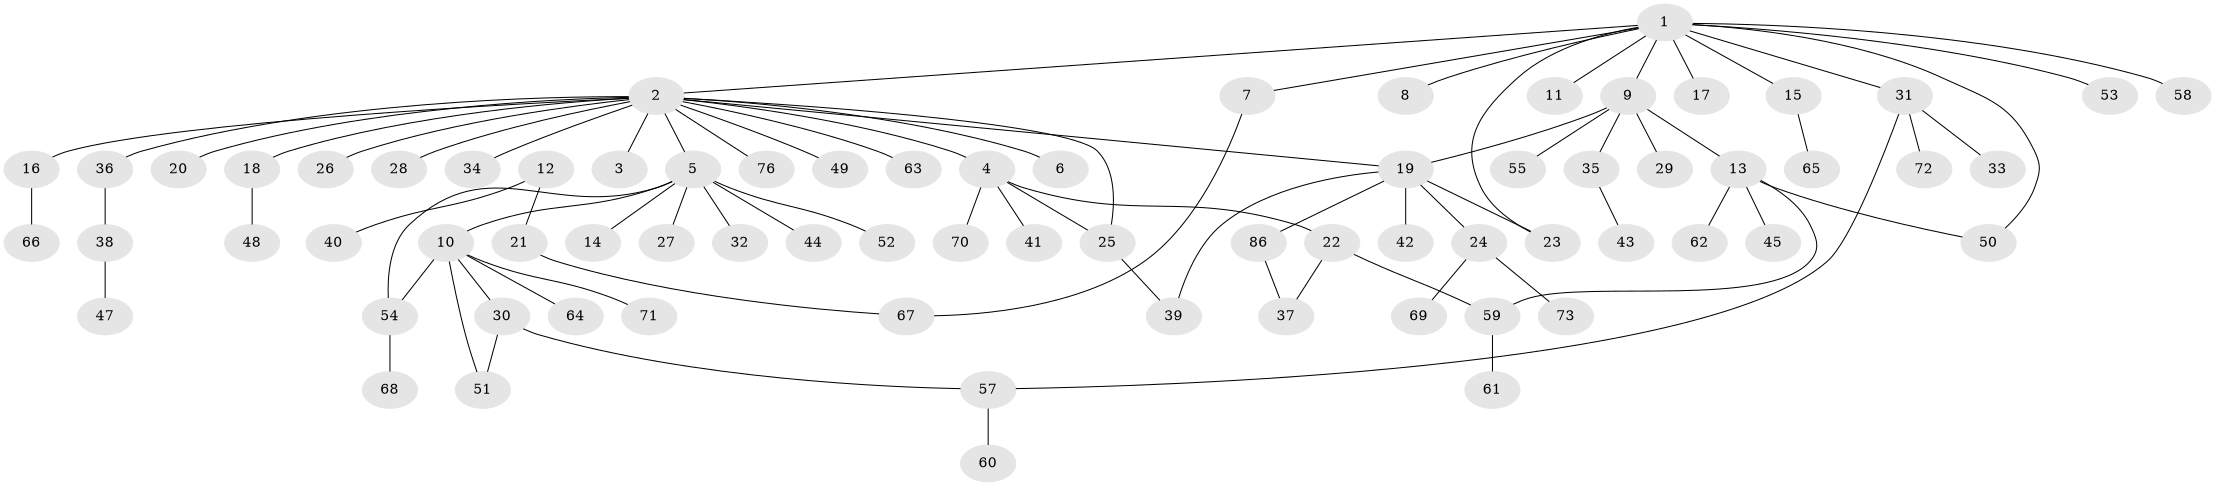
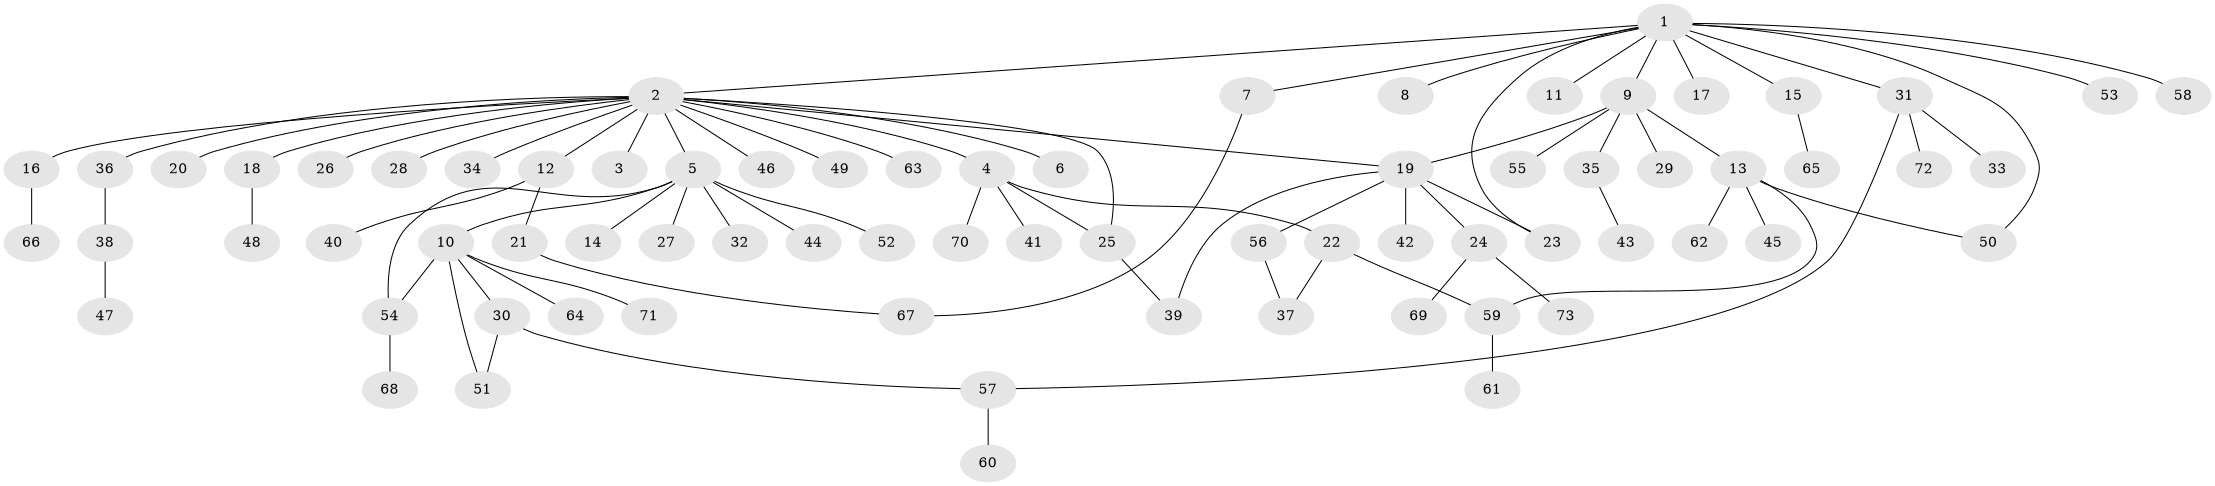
edge "2" -- "12": added
node "76": label "76" -> "46"
node "86": label "86" -> "56"
